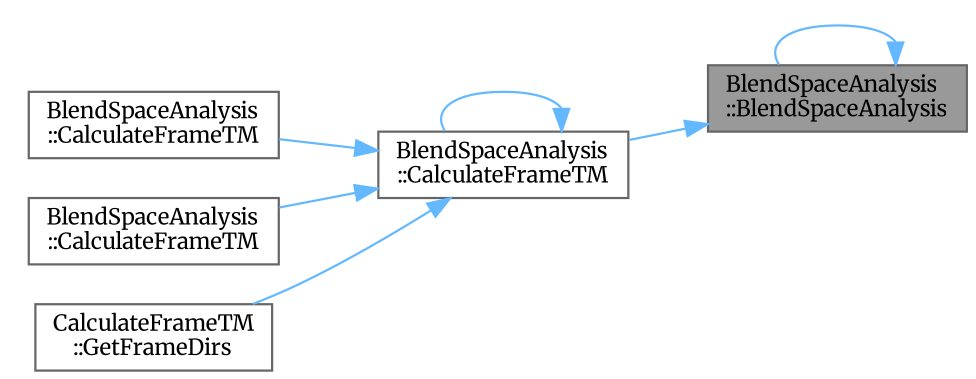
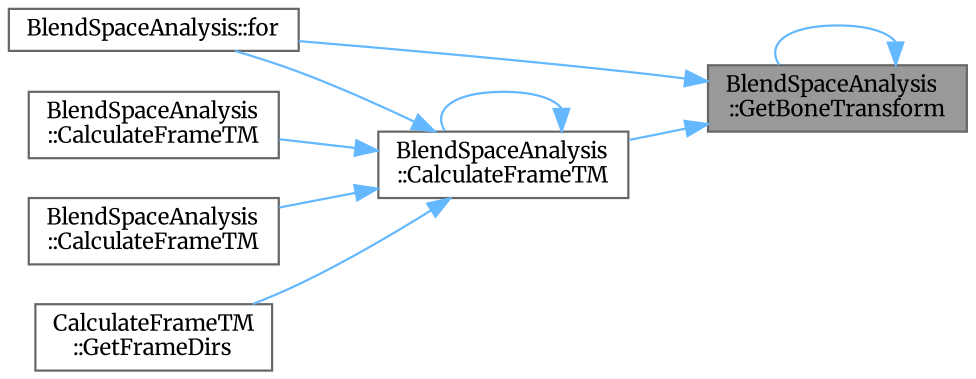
node "BlendSpaceAnalysis::for": added
node "BlendSpaceAnalysis ::BlendSpaceAnalysis": label "BlendSpaceAnalysis ::BlendSpaceAnalysis" -> "BlendSpaceAnalysis ::GetBoneTransform"
